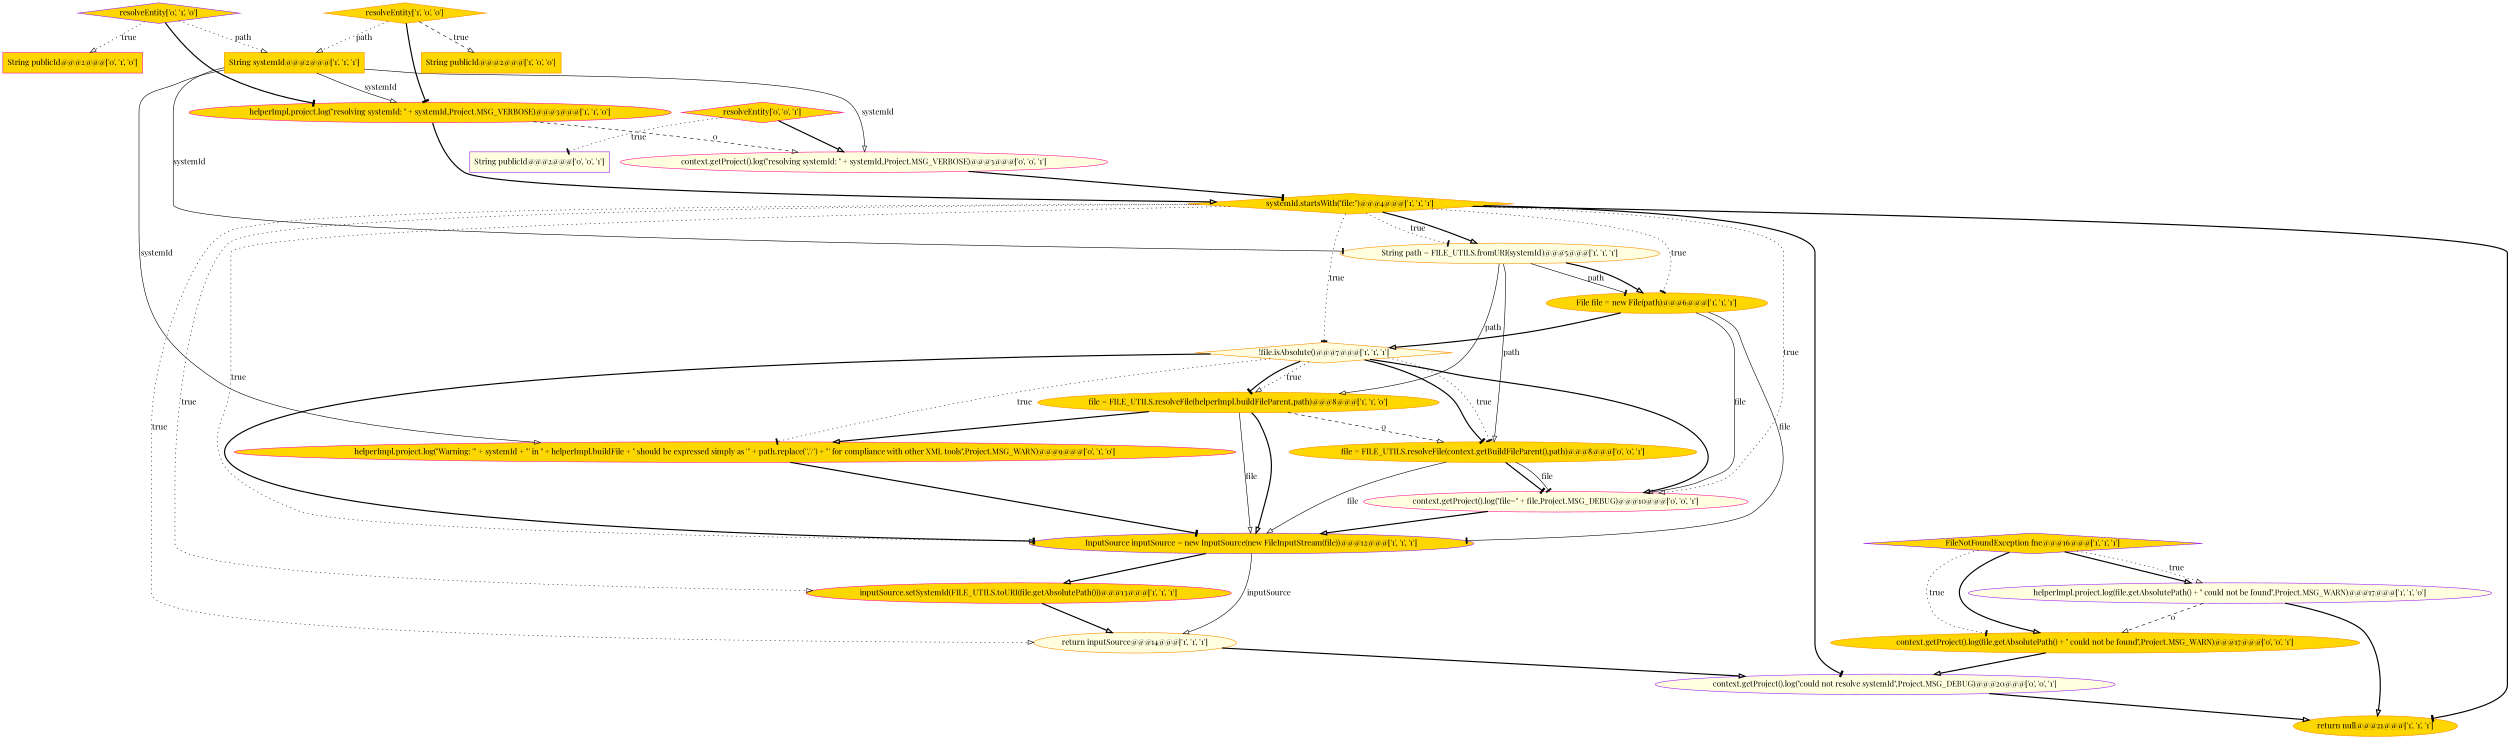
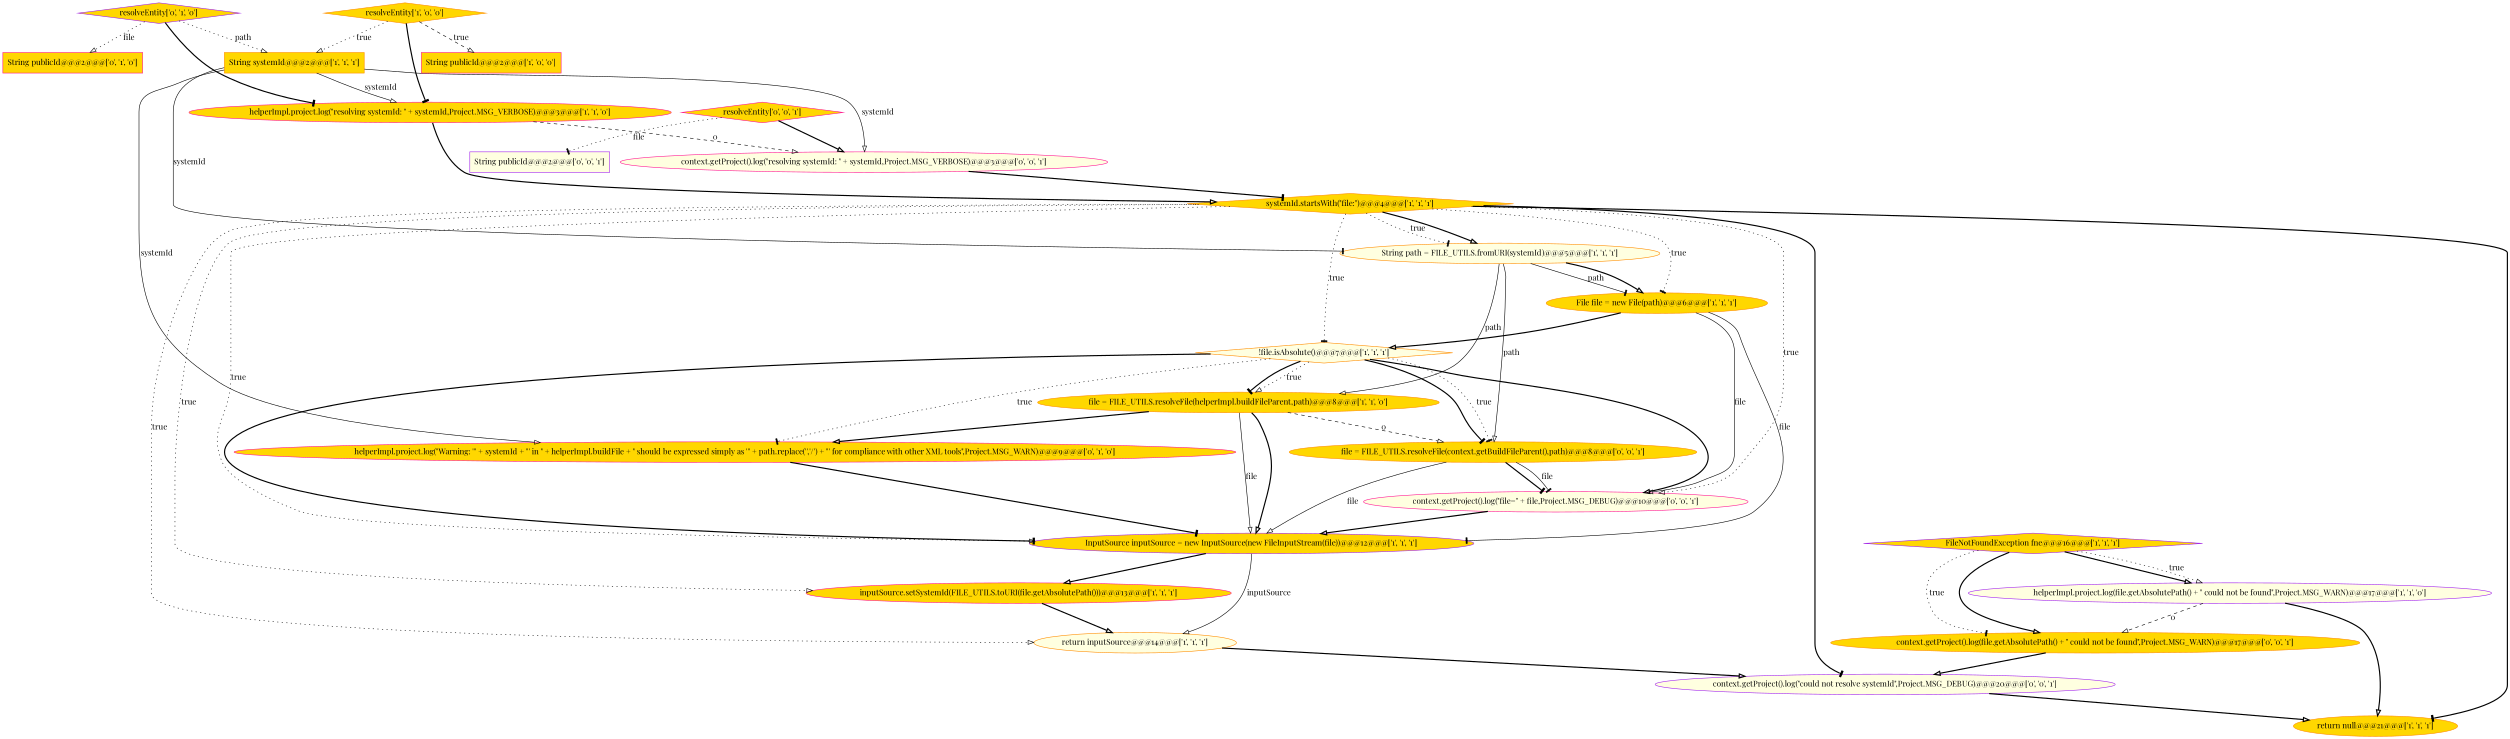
edge "resolveEntity['0', '1', '0']" -> "String publicId@@@2@@@['0', '1', '0']": label "true" -> "file"
edge "resolveEntity['1', '0', '0']" -> "String systemId@@@2@@@['1', '1', '1']": label "path" -> "true"
node "String publicId@@@2@@@['1', '0', '0']": color darkorange -> deeppink
edge "resolveEntity['0', '0', '1']" -> "String publicId@@@2@@@['0', '0', '1']": label "true" -> "file"
